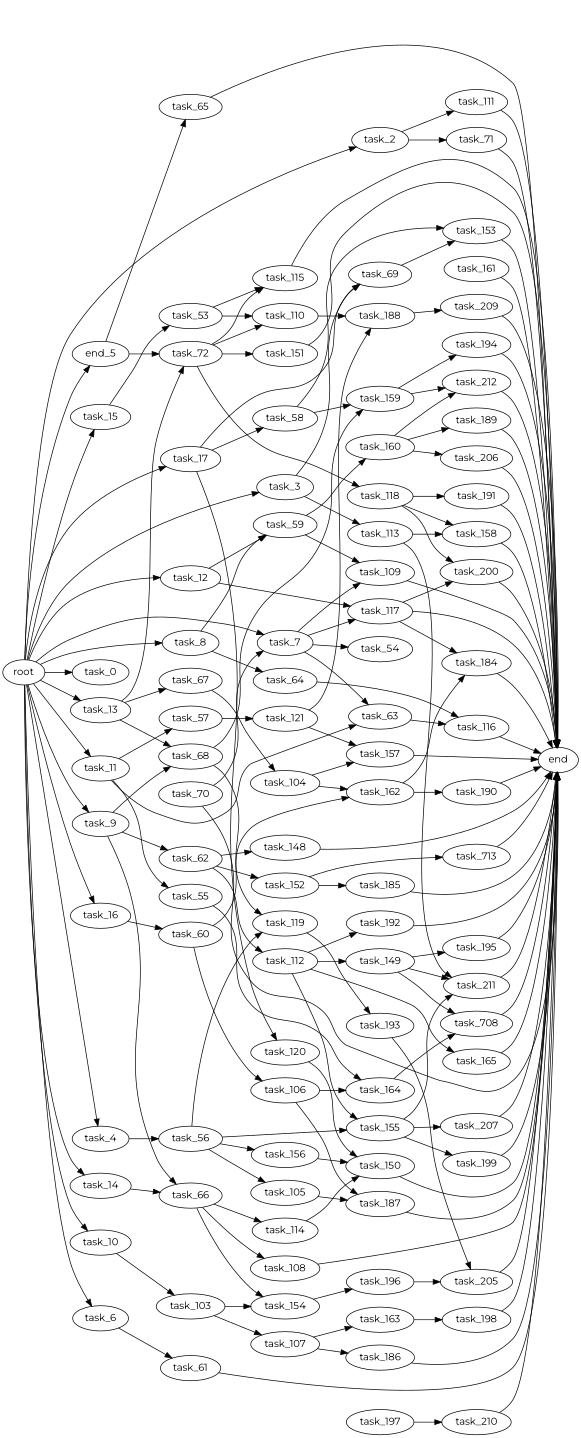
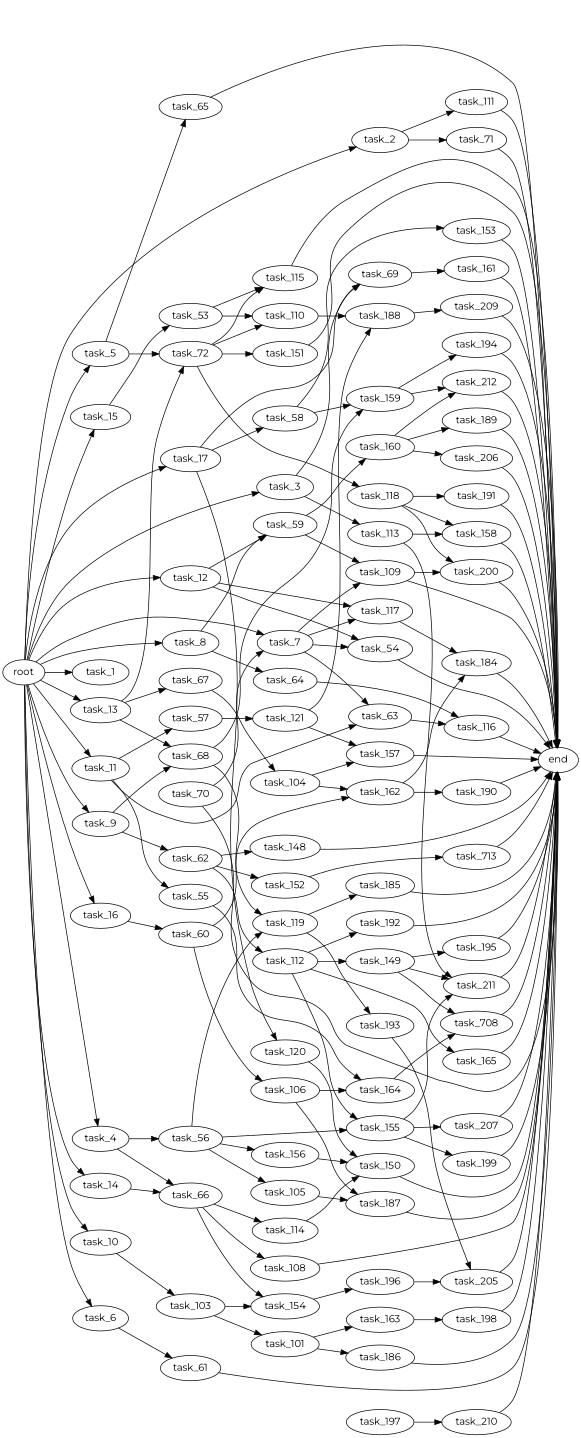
edge "task_69" -> "task_153": now "task_69" -> "task_161"
node "end_5": label "end_5" -> "task_5"
edge "task_117" -> "task_200": now "task_109" -> "task_200"
edge "task_12" -> "task_54": added
edge "task_117" -> "end": now "task_54" -> "end"
node "task_0": label "task_0" -> "task_1"
edge "task_152" -> "task_185": now "task_119" -> "task_185"
edge "task_9" -> "task_66": now "task_4" -> "task_66"
node "task_107": label "task_107" -> "task_101"
